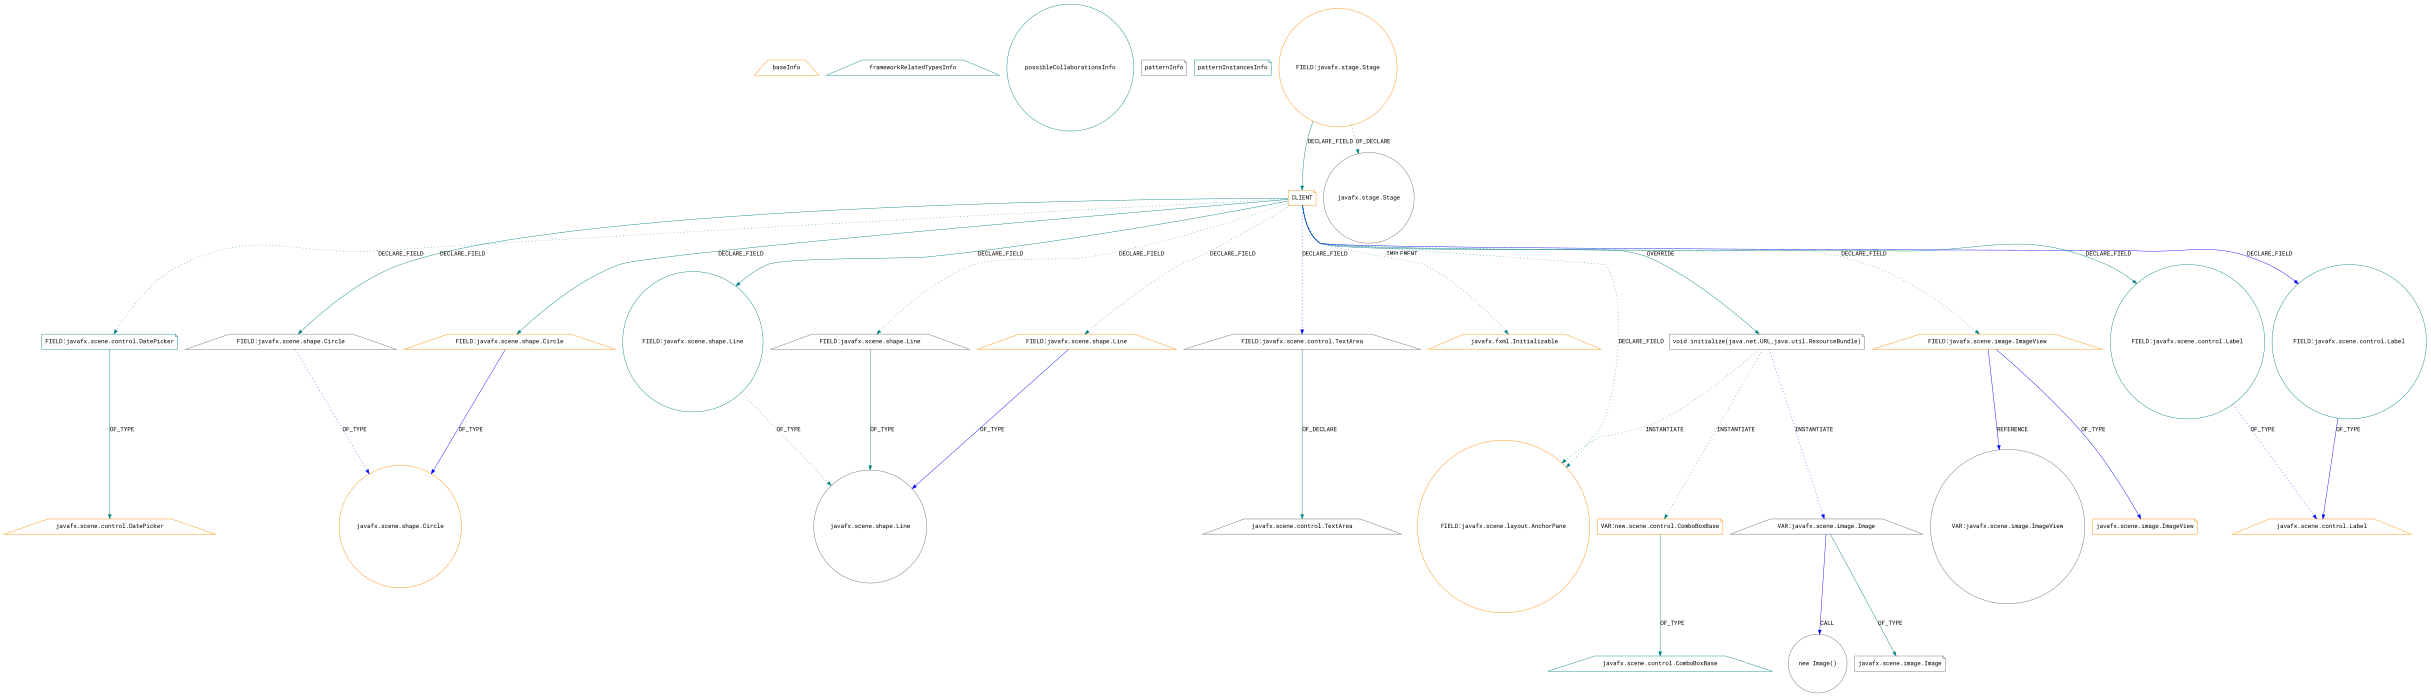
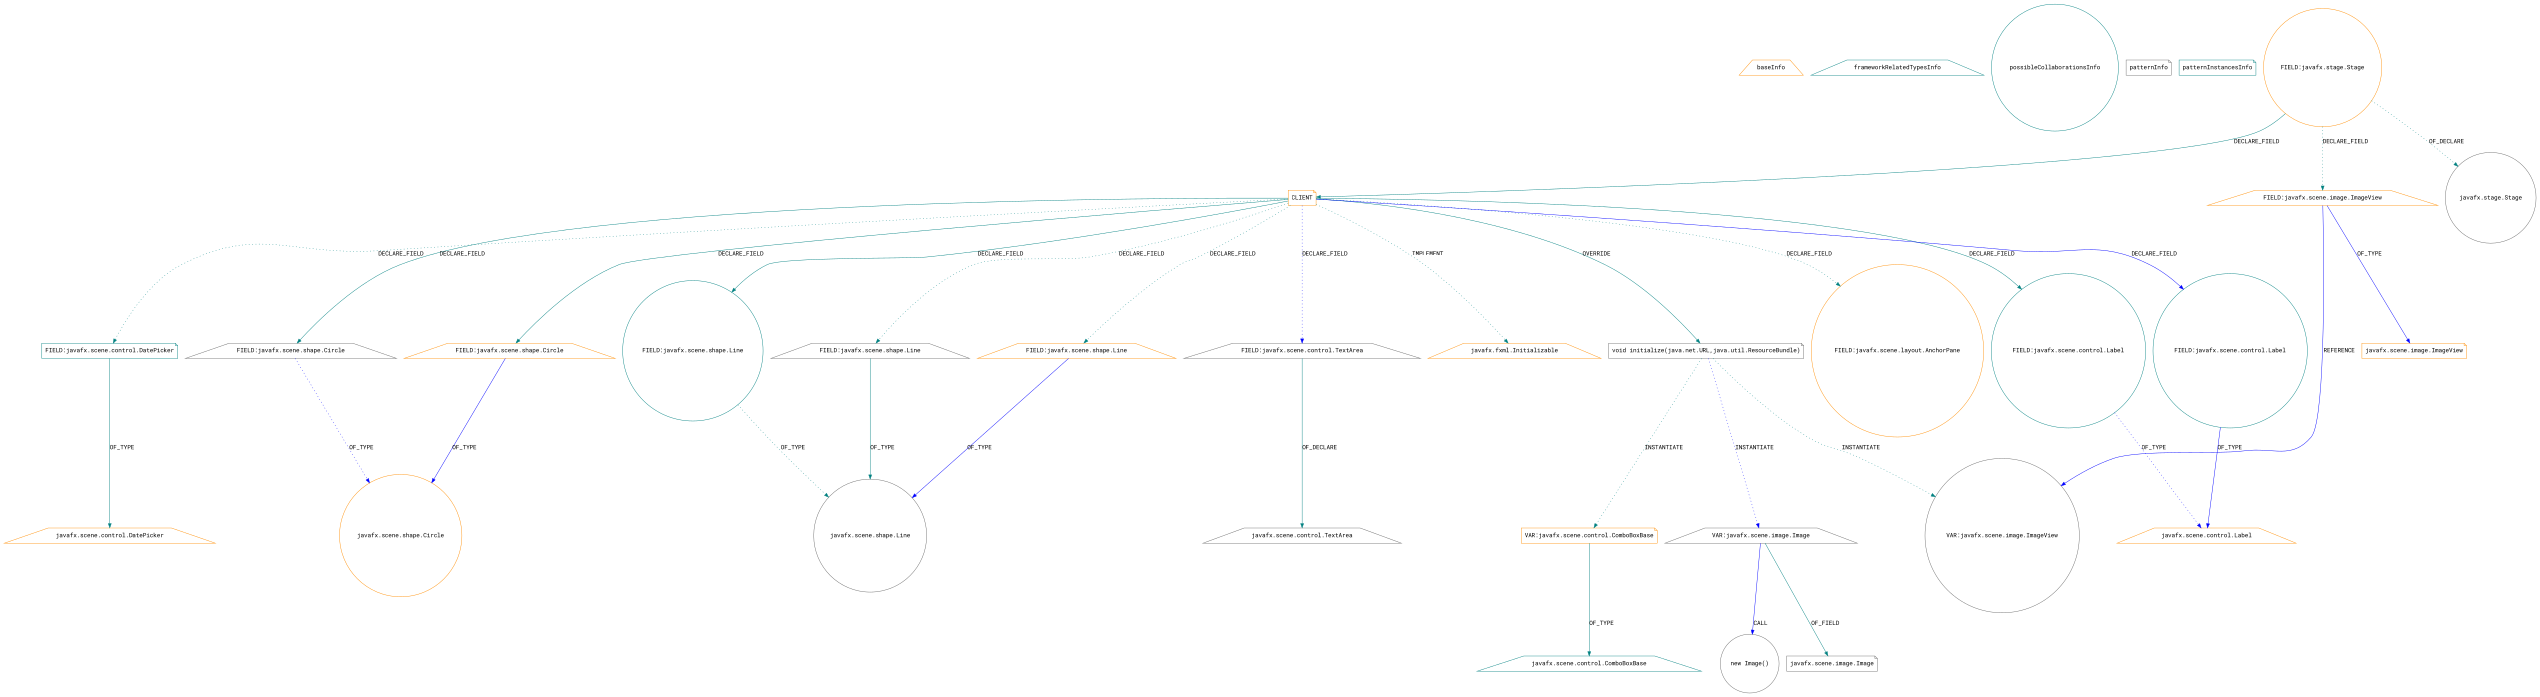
edge "CLIENT" -> "FIELD:javafx.scene.image.ImageView": now "FIELD:javafx.stage.Stage" -> "FIELD:javafx.scene.image.ImageView"
edge "void initialize(java.net.URL,java.util.ResourceBundle)" -> "FIELD:javafx.scene.layout.AnchorPane": now "void initialize(java.net.URL,java.util.ResourceBundle)" -> "VAR:javafx.scene.image.ImageView"
node "VAR:new.scene.control.ComboBoxBase": label "VAR:new.scene.control.ComboBoxBase" -> "VAR:javafx.scene.control.ComboBoxBase"
edge "VAR:javafx.scene.image.Image" -> "javafx.scene.image.Image": label "OF_TYPE" -> "OF_FIELD"
